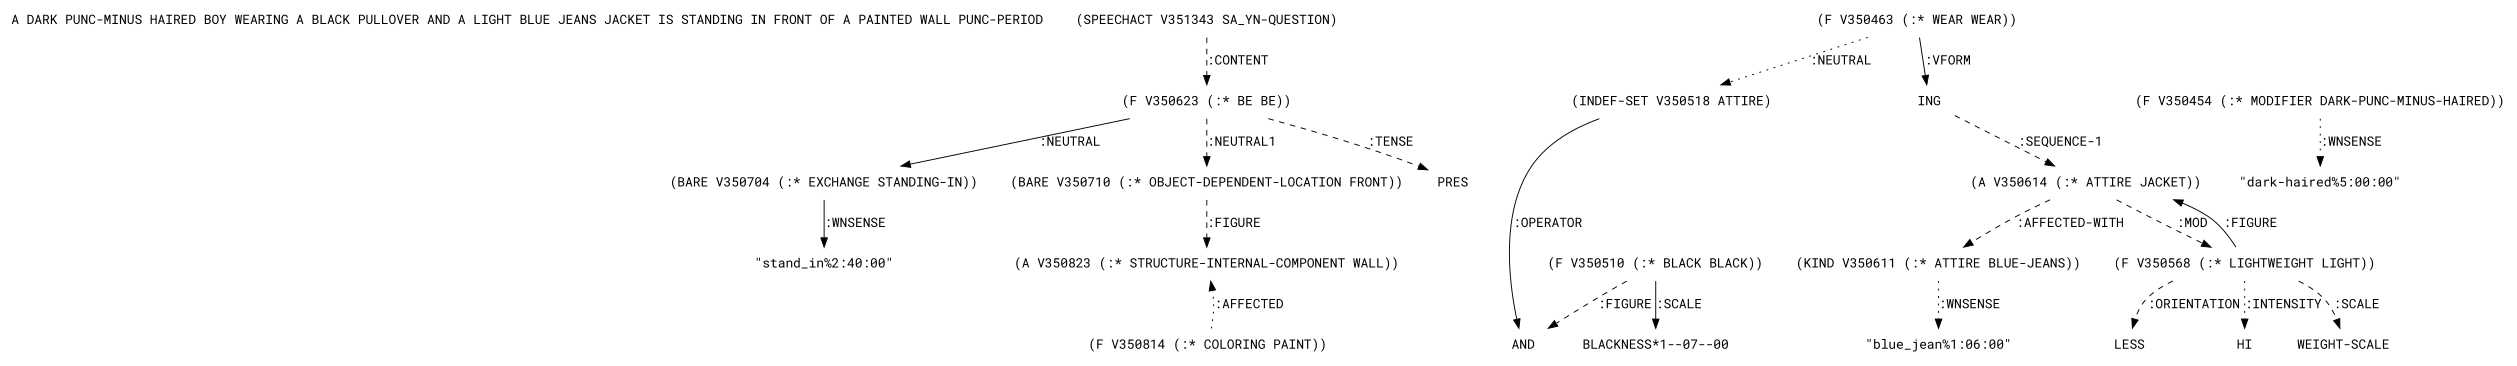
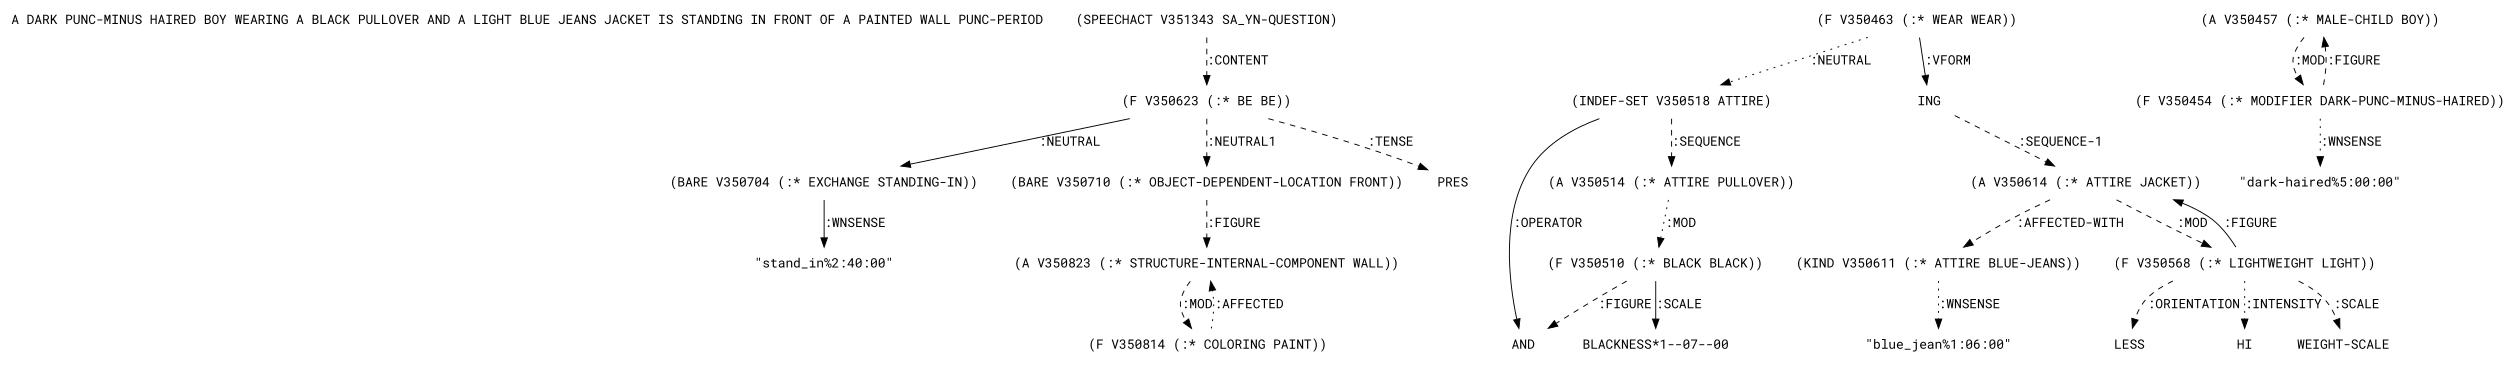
node "(A V350457 (:* MALE-CHILD BOY))": added
node "(A V350514 (:* ATTIRE PULLOVER))": added
edge "(A V350823 (:* STRUCTURE-INTERNAL-COMPONENT WALL))" -> "(F V350814 (:* COLORING PAINT))": added, label ":MOD"
